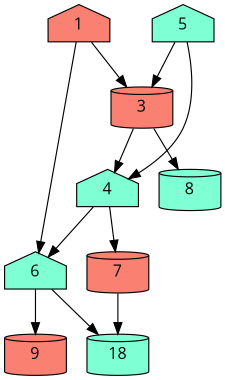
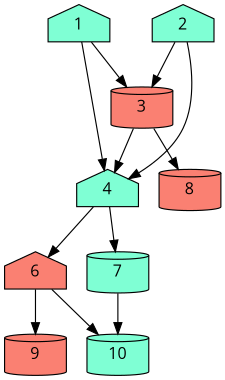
node "1": fillcolor salmon -> aquamarine
node "5": label "5" -> "2"
edge "1" -> "6": now "1" -> "4"
node "8": fillcolor aquamarine -> salmon
node "6": fillcolor aquamarine -> salmon
node "7": fillcolor salmon -> aquamarine
node "18": label "18" -> "10"
